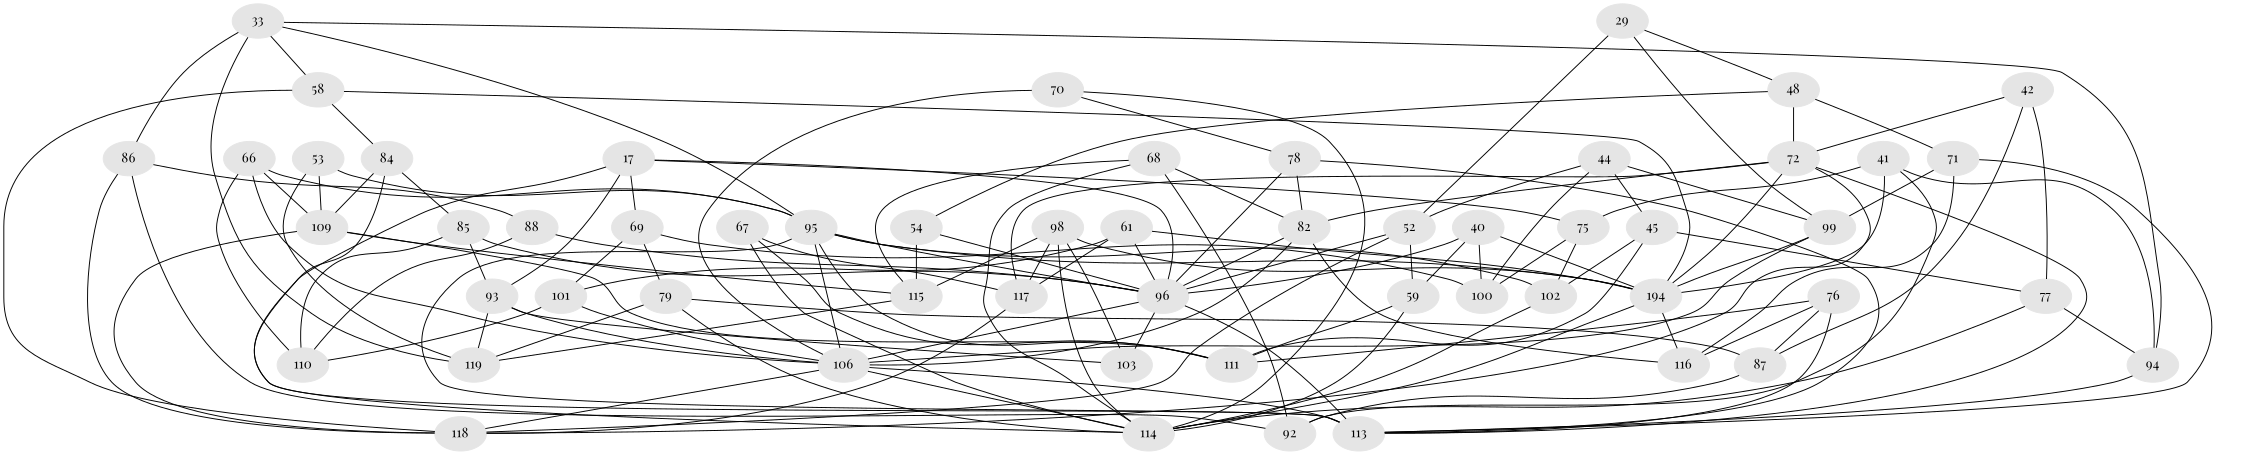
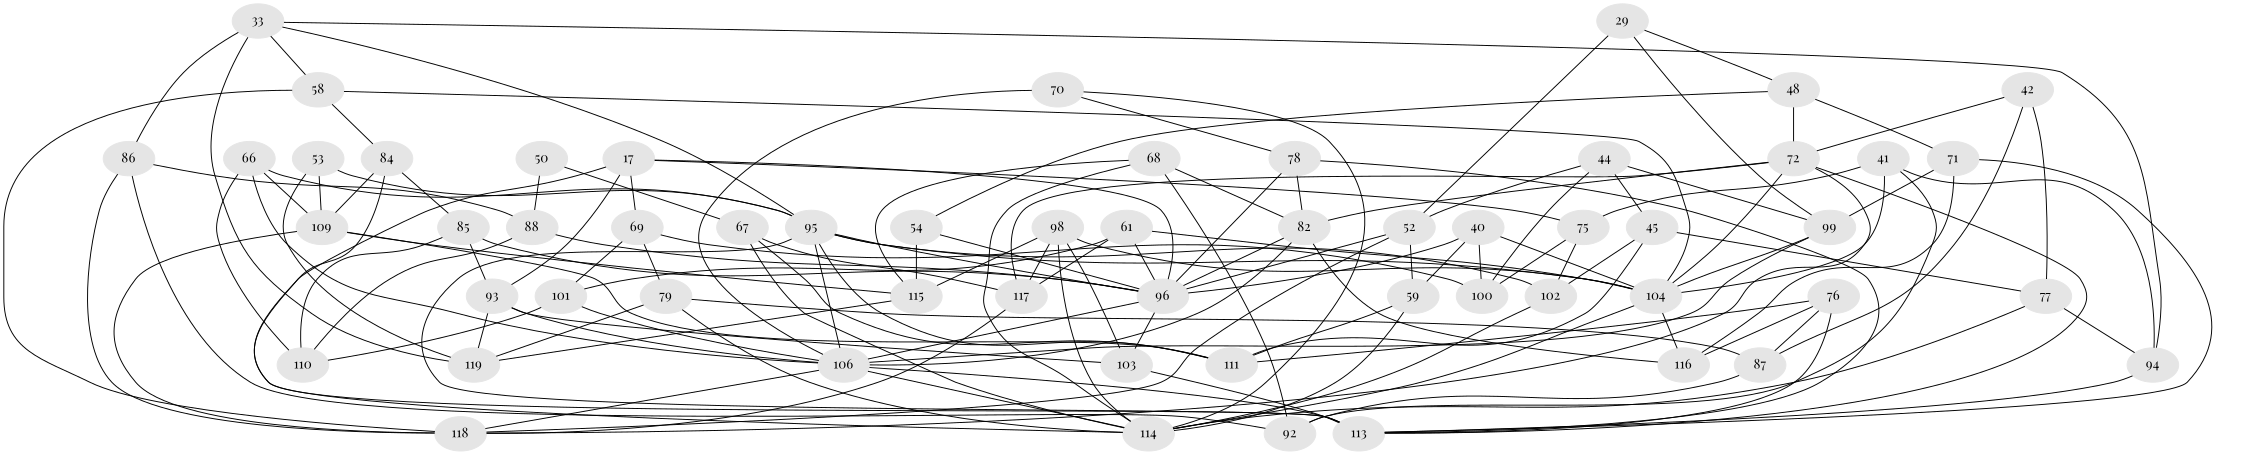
node "50": added
node "194": label "194" -> "104"
edge "96" -- "113": now "103" -- "113"
